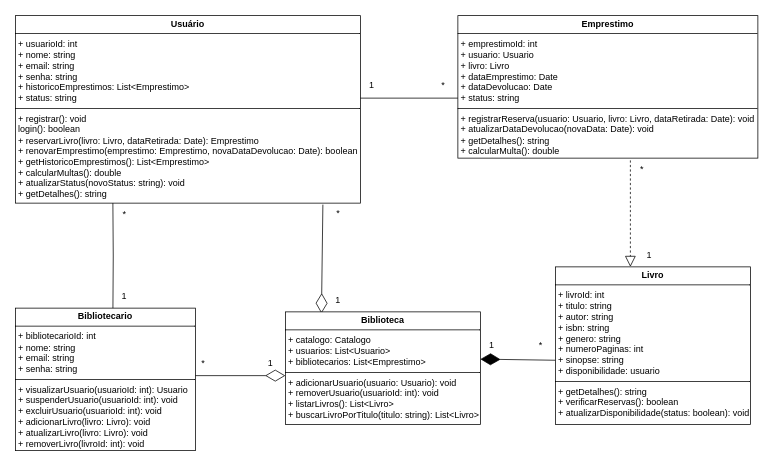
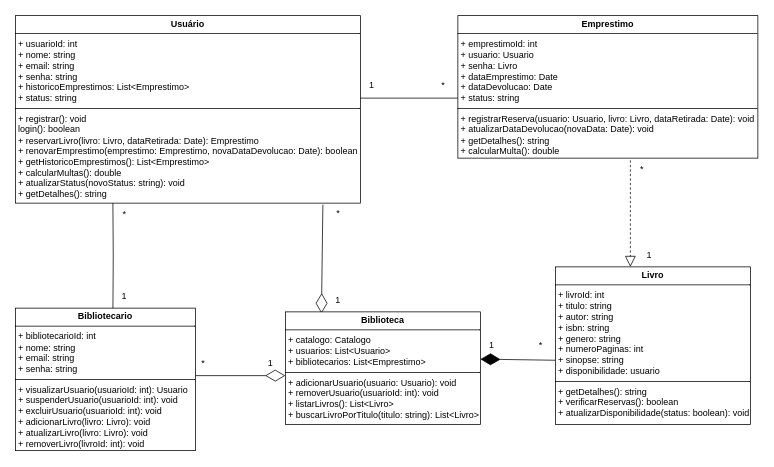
node "Emprestimo + emprestimoId: int + usuario: Usuario + livro: Livro + dataEmprestimo: Date + dataDevolucao: Date + status: string + registrarReserva(usuario: Usuario, livro: Livro, dataRetirada: Date): void + atualizarDataDevolucao(novaData: Date): void + getDetalhes(): string + calcularMulta(): double": label "Emprestimo + emprestimoId: int + usuario: Usuario + livro: Livro + dataEmprestimo: Date + dataDevolucao: Date + status: string + registrarReserva(usuario: Usuario, livro: Livro, dataRetirada: Date): void + atualizarDataDevolucao(novaData: Date): void + getDetalhes(): string + calcularMulta(): double" -> "Emprestimo + emprestimoId: int + usuario: Usuario + senha: Livro + dataEmprestimo: Date + dataDevolucao: Date + status: string + registrarReserva(usuario: Usuario, livro: Livro, dataRetirada: Date): void + atualizarDataDevolucao(novaData: Date): void + getDetalhes(): string + calcularMulta(): double"
